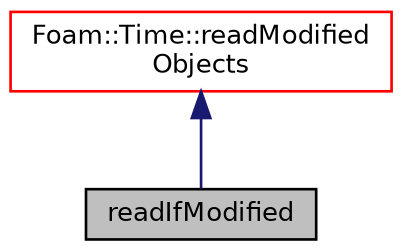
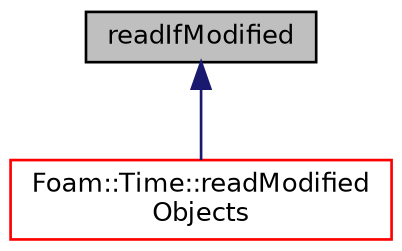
edge "readIfModified" -> "Foam::Time::readModified Objects": reversed
